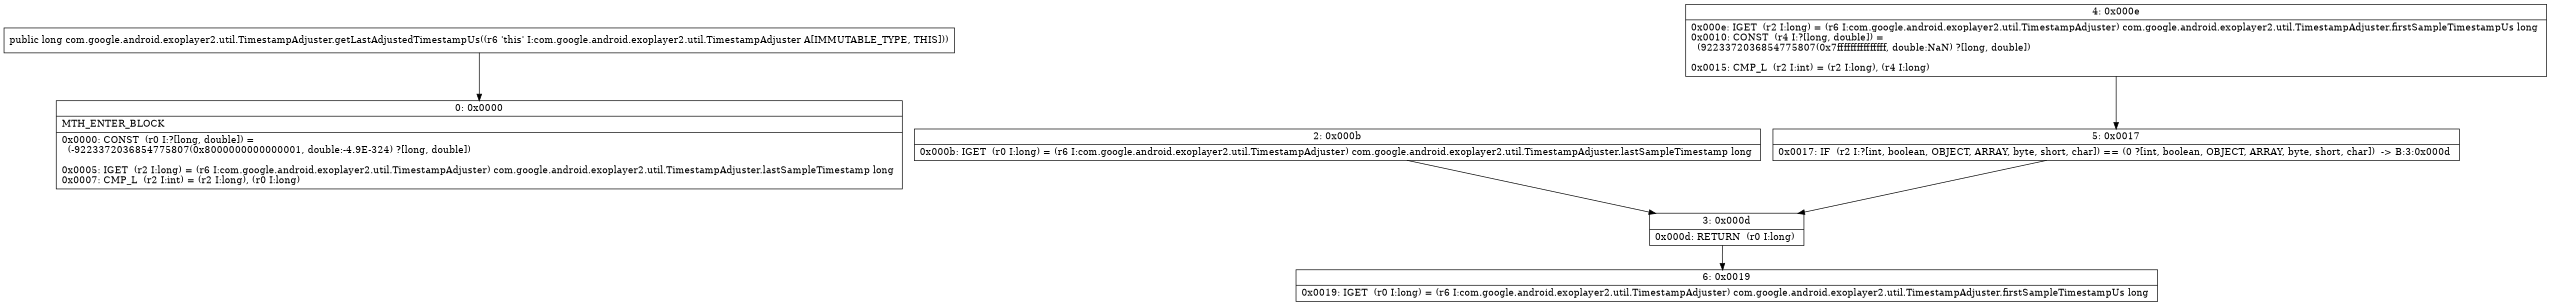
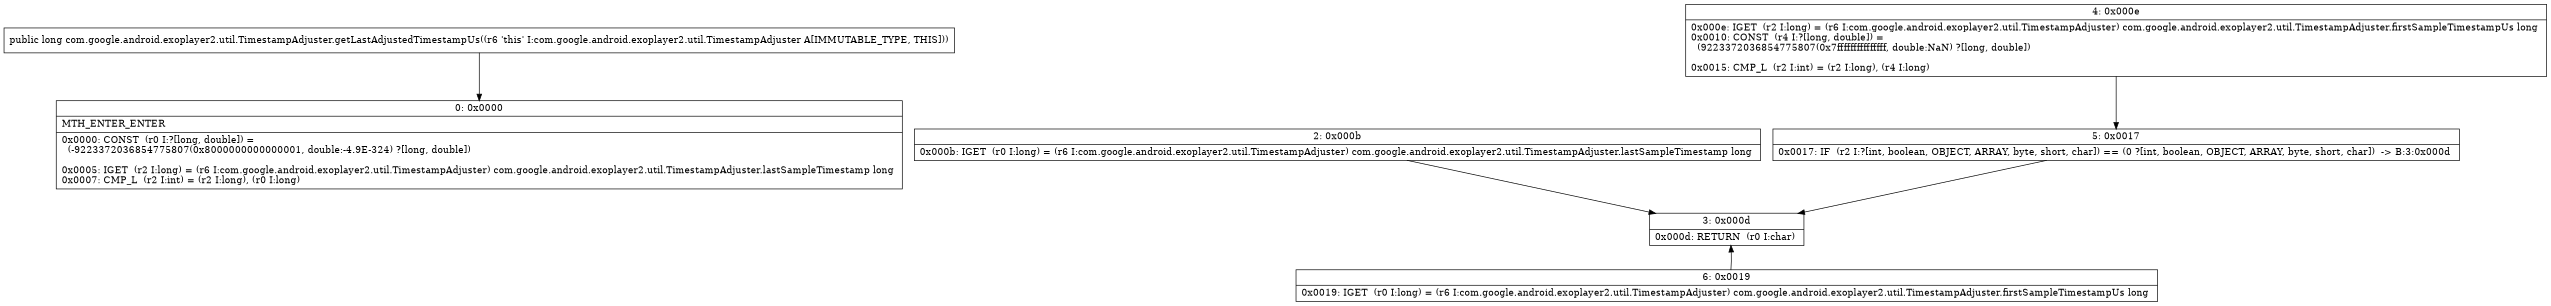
node "0: 0x0000": text "MTH_ENTER_BLOCK" -> "MTH_ENTER_ENTER"
node "3: 0x000d": text "0x000d: RETURN  (r0 I:long)" -> "0x000d: RETURN  (r0 I:char)"
edge "3: 0x000d" -> "6: 0x0019": reversed
